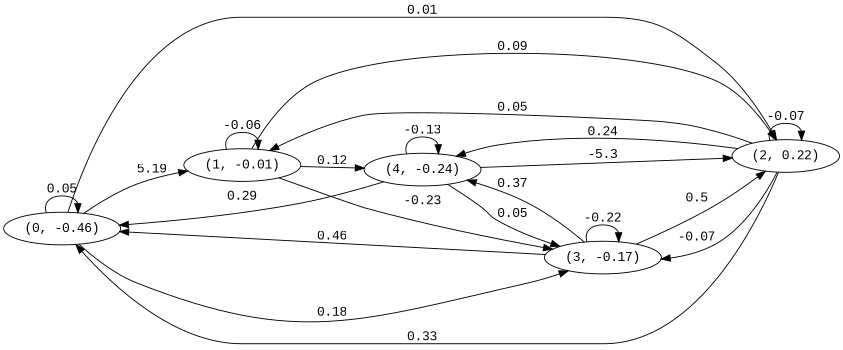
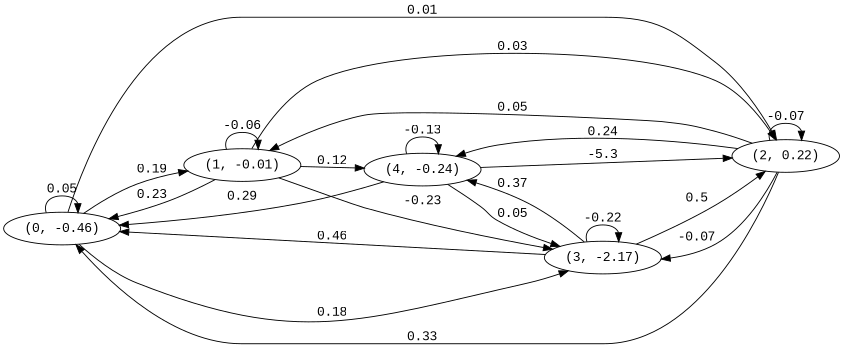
edge "(1, -0.01)" -> "(2, 0.22)": label "0.09" -> "0.03"
edge "(0, -0.46)" -> "(1, -0.01)": label "5.19" -> "0.19"
edge "(1, -0.01)" -> "(0, -0.46)": added, label "0.23"
node "(3, -0.17)": label "(3, -0.17)" -> "(3, -2.17)"
